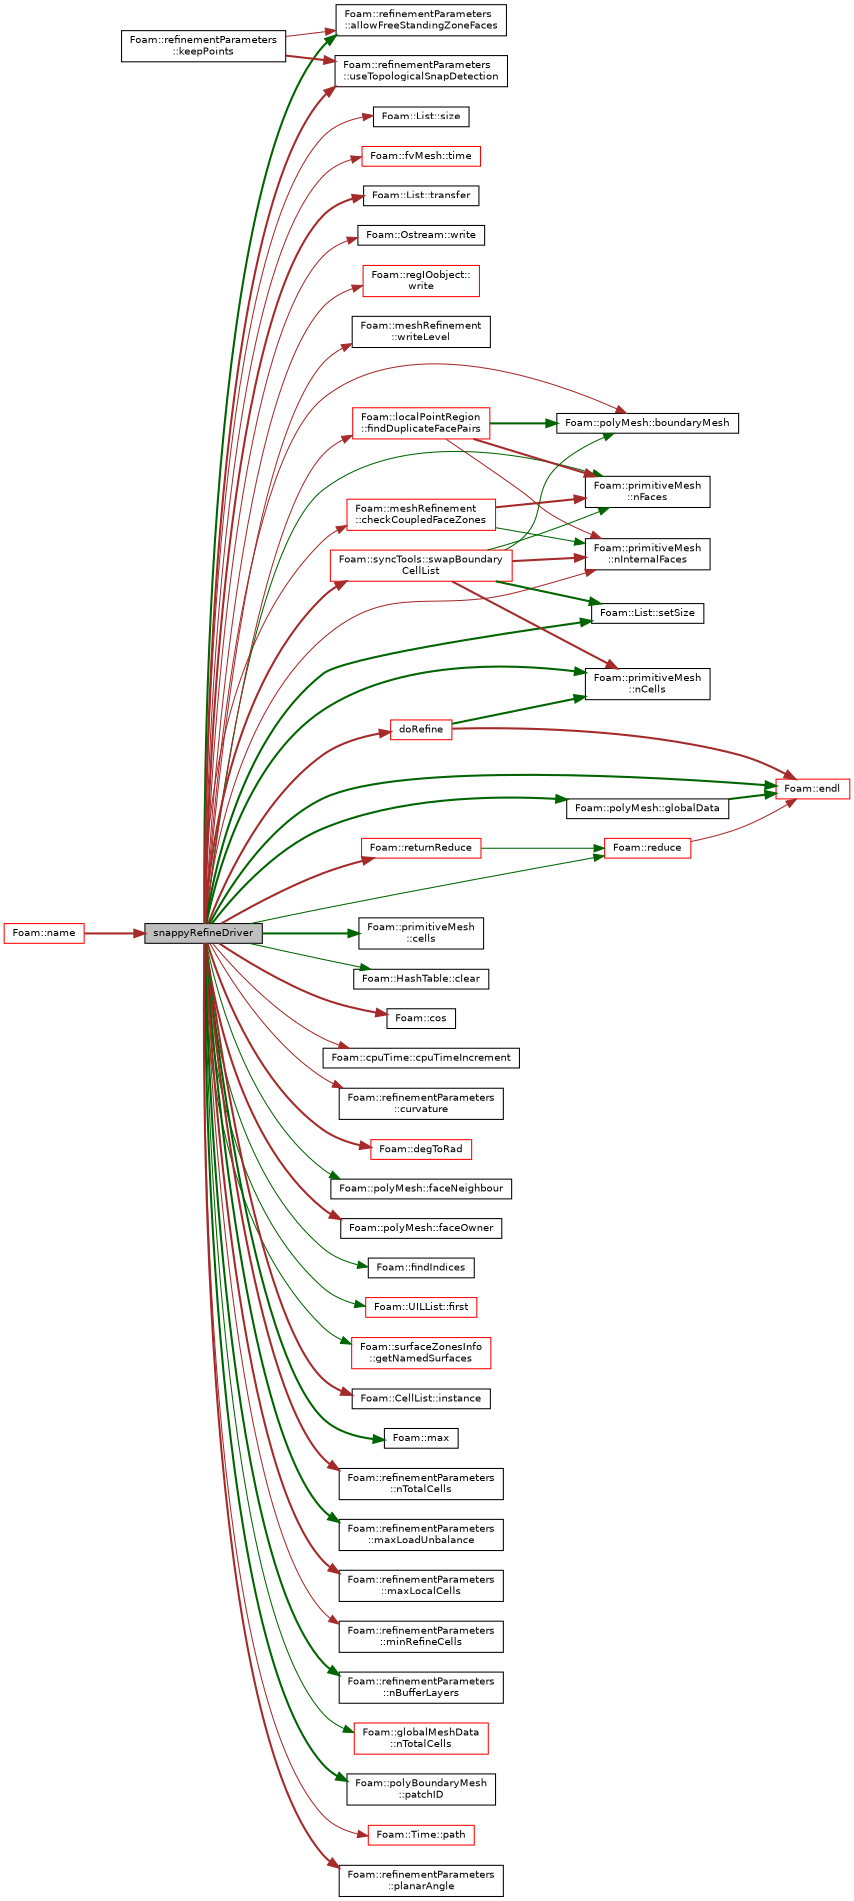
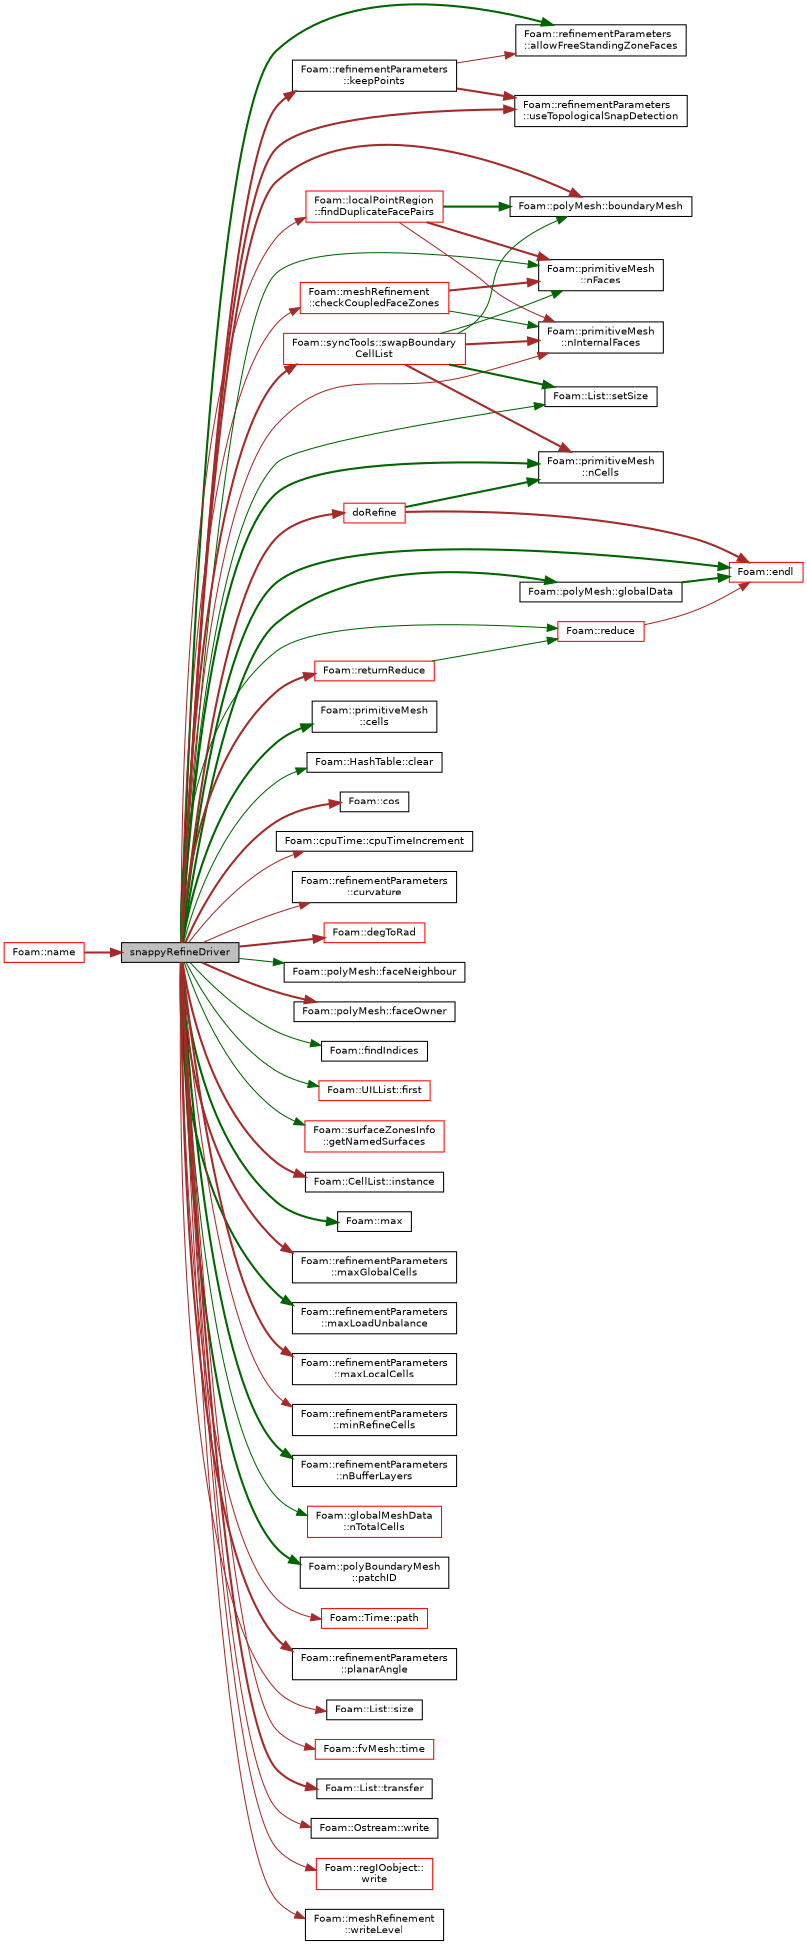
edge "snappyRefineDriver" -> "Foam::polyMesh::boundaryMesh": style solid -> bold
edge "snappyRefineDriver" -> "Foam::refinementParameters ::keepPoints": added
edge "snappyRefineDriver" -> "Foam::List::setSize": style bold -> solid
node "Foam::refinementParameters ::nTotalCells": label "Foam::refinementParameters ::nTotalCells" -> "Foam::refinementParameters ::maxGlobalCells"
